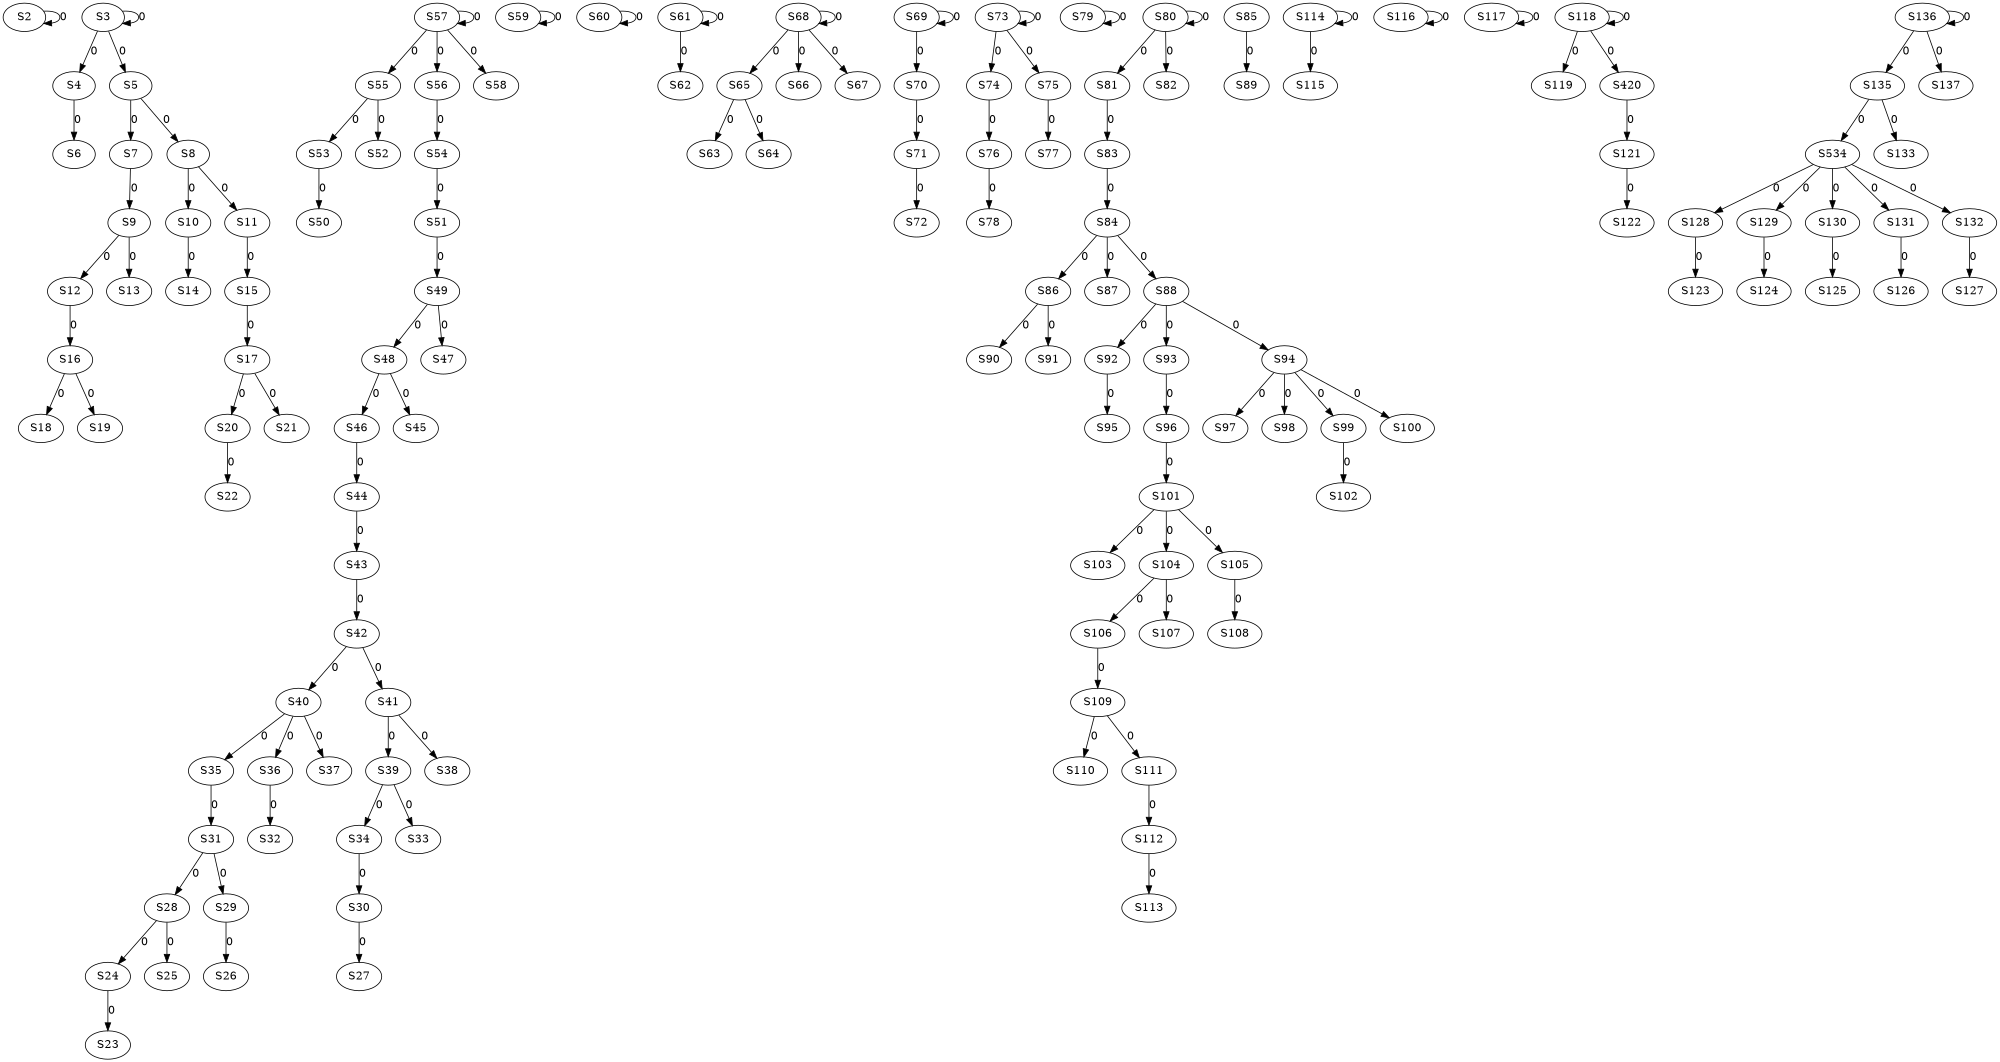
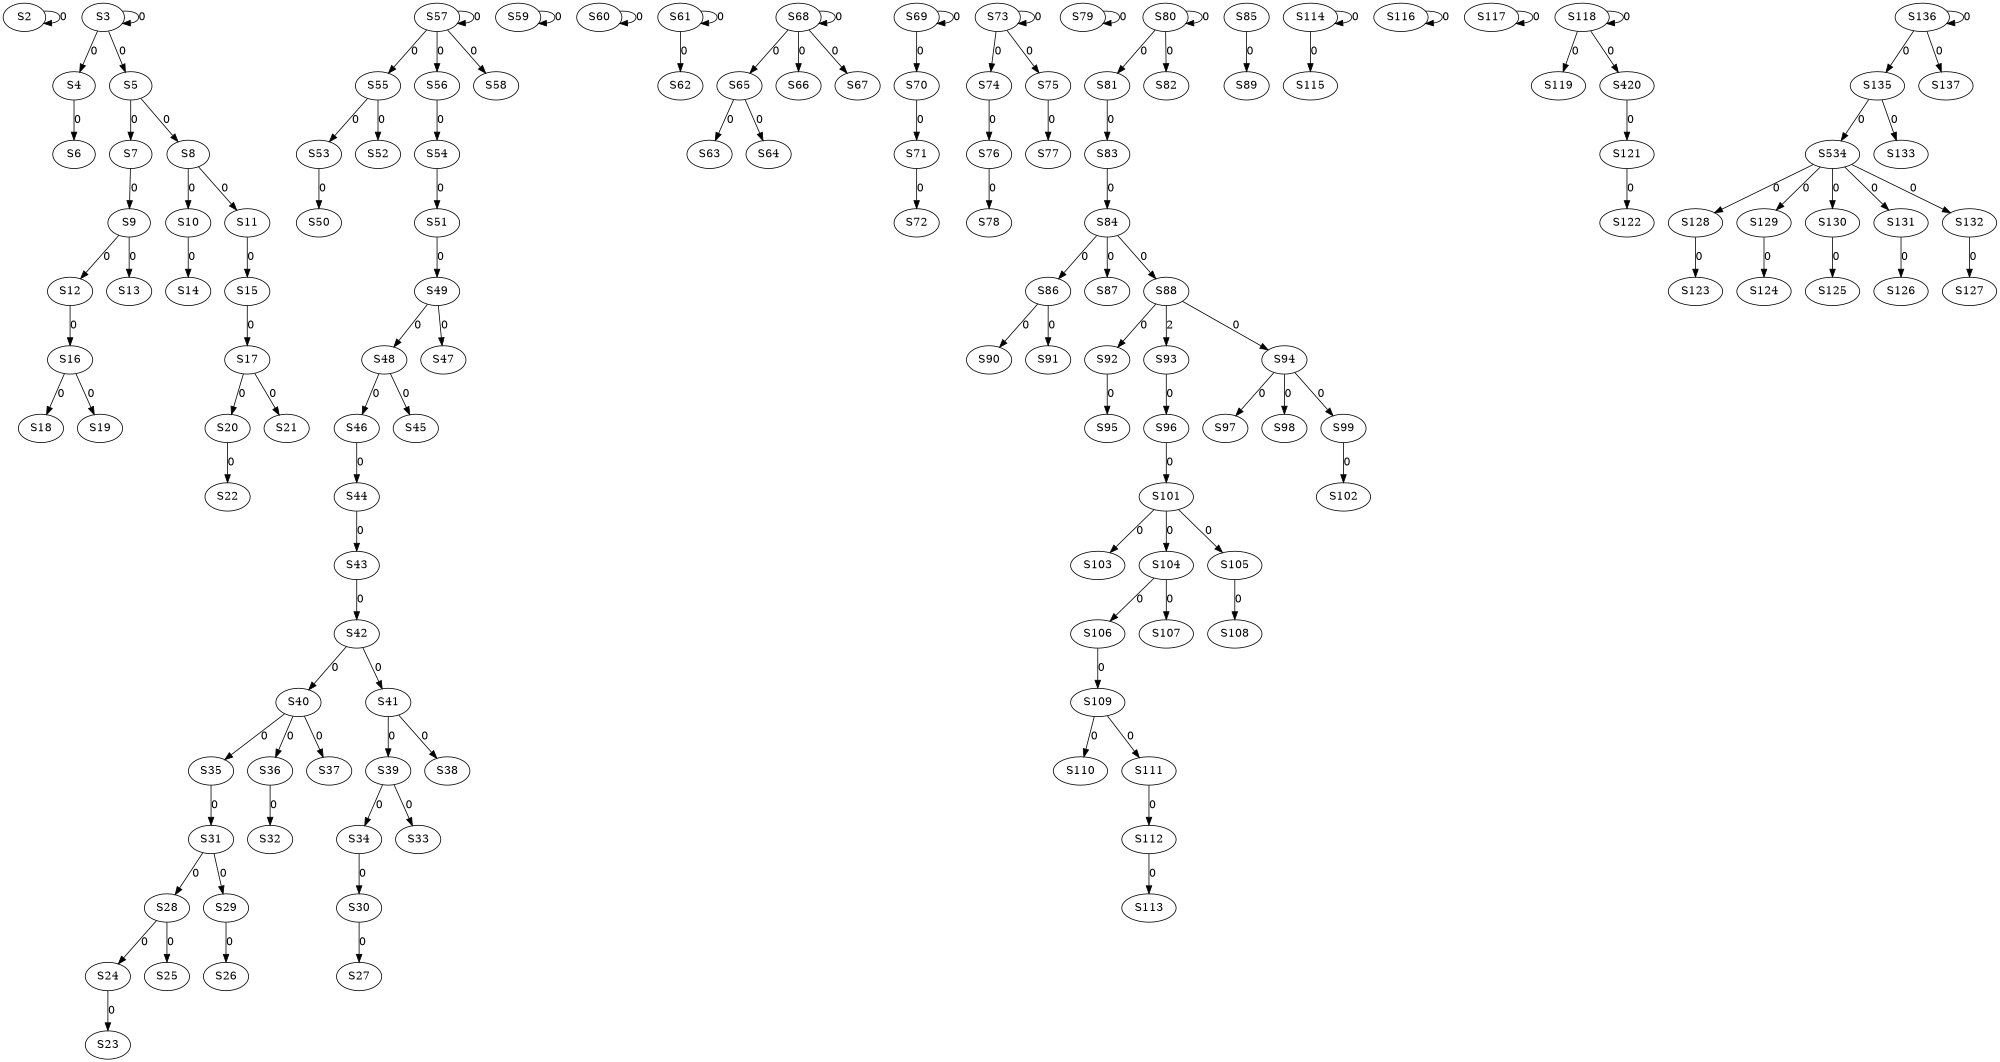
edge "S88" -> "S93": label "0" -> "2"
node "S100": removed
